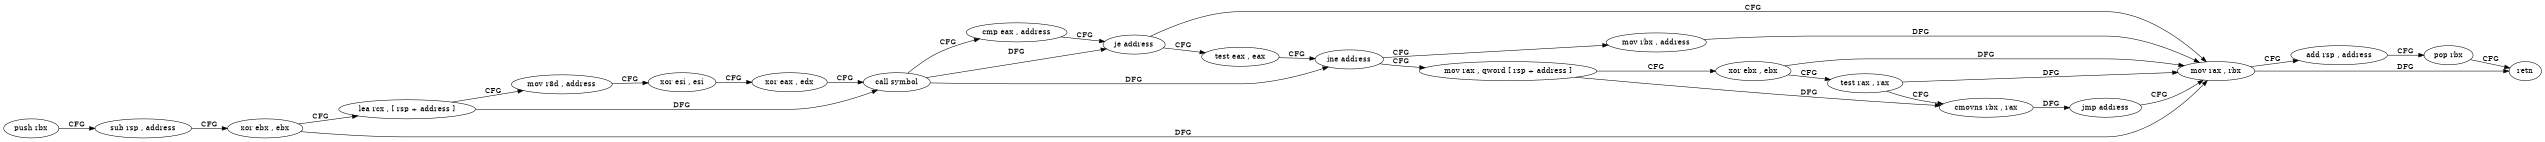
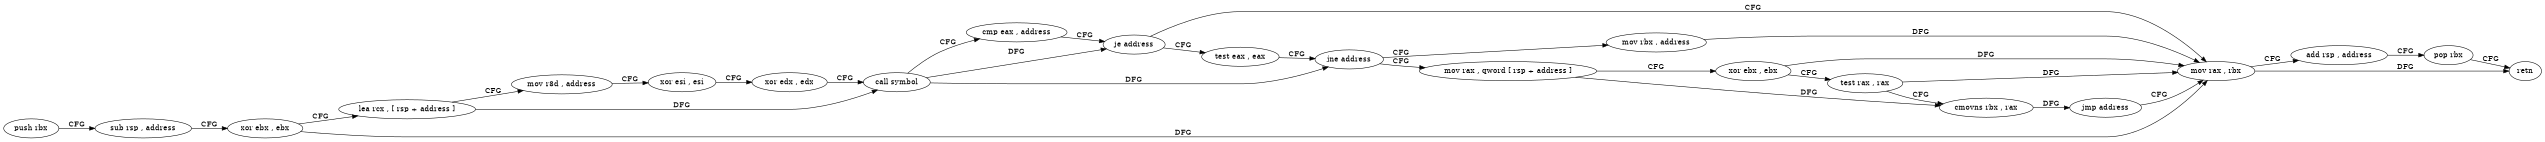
node "xor eax , edx": label "xor eax , edx" -> "xor edx , edx"
